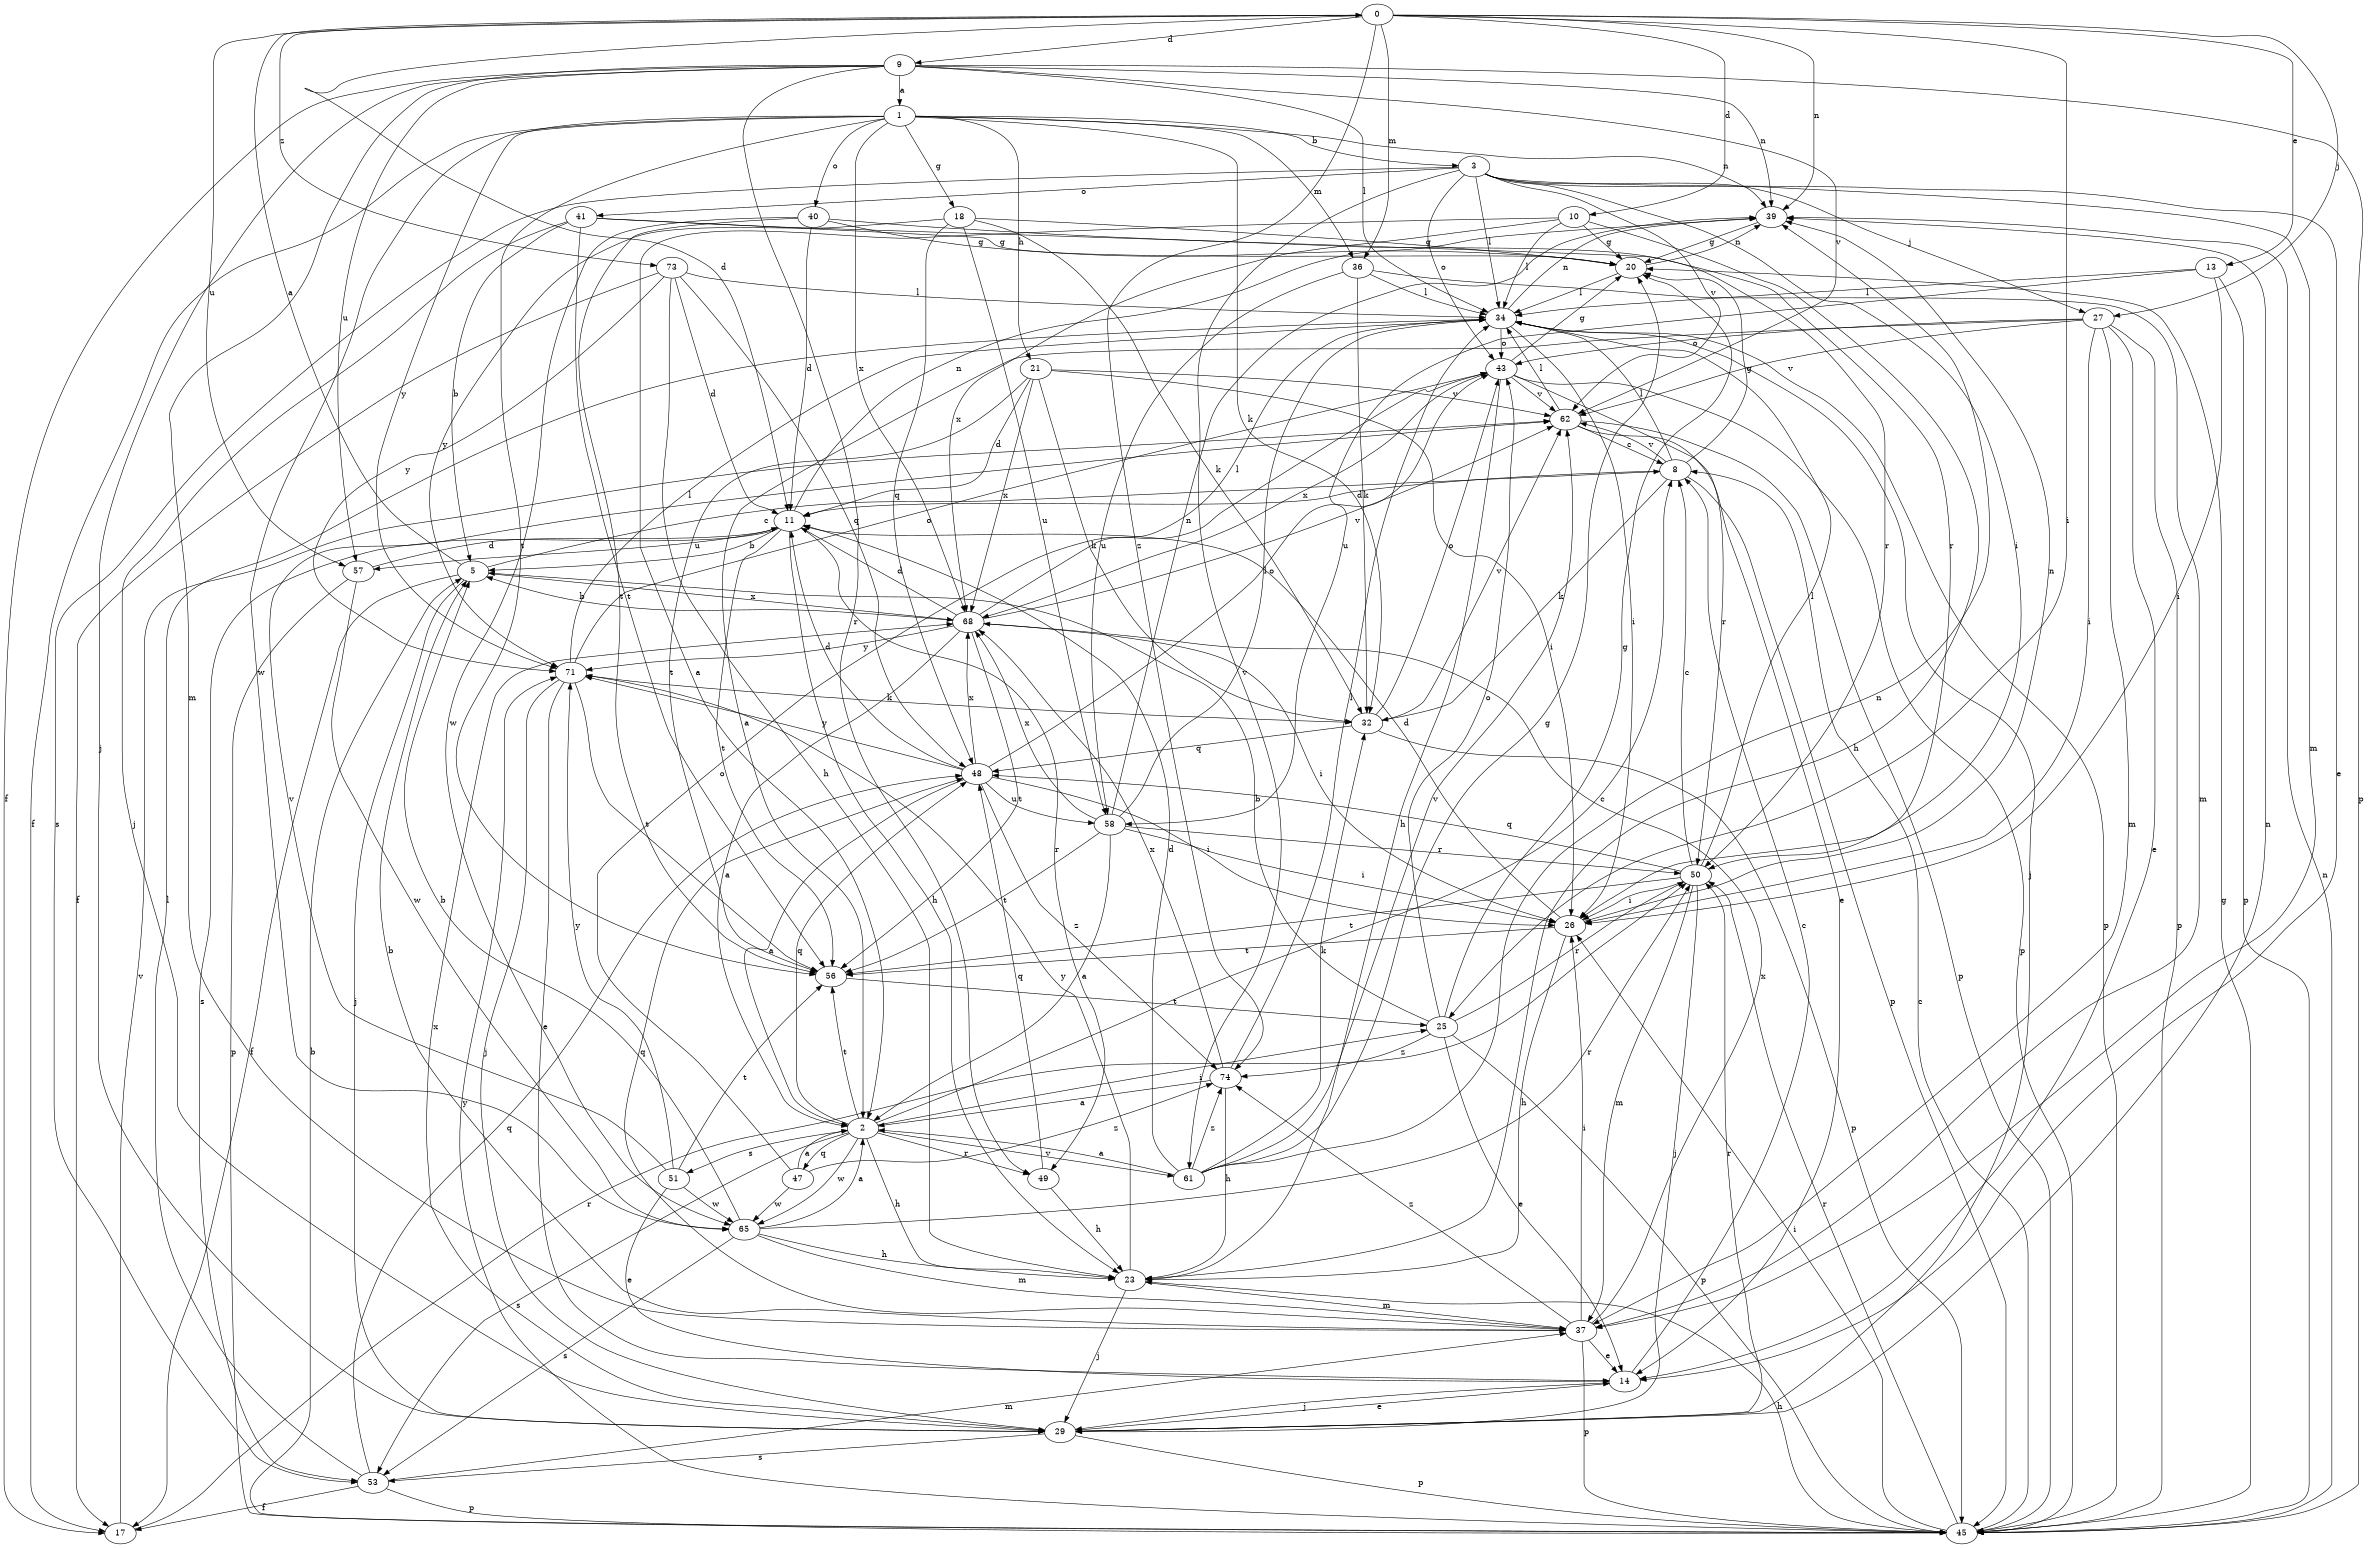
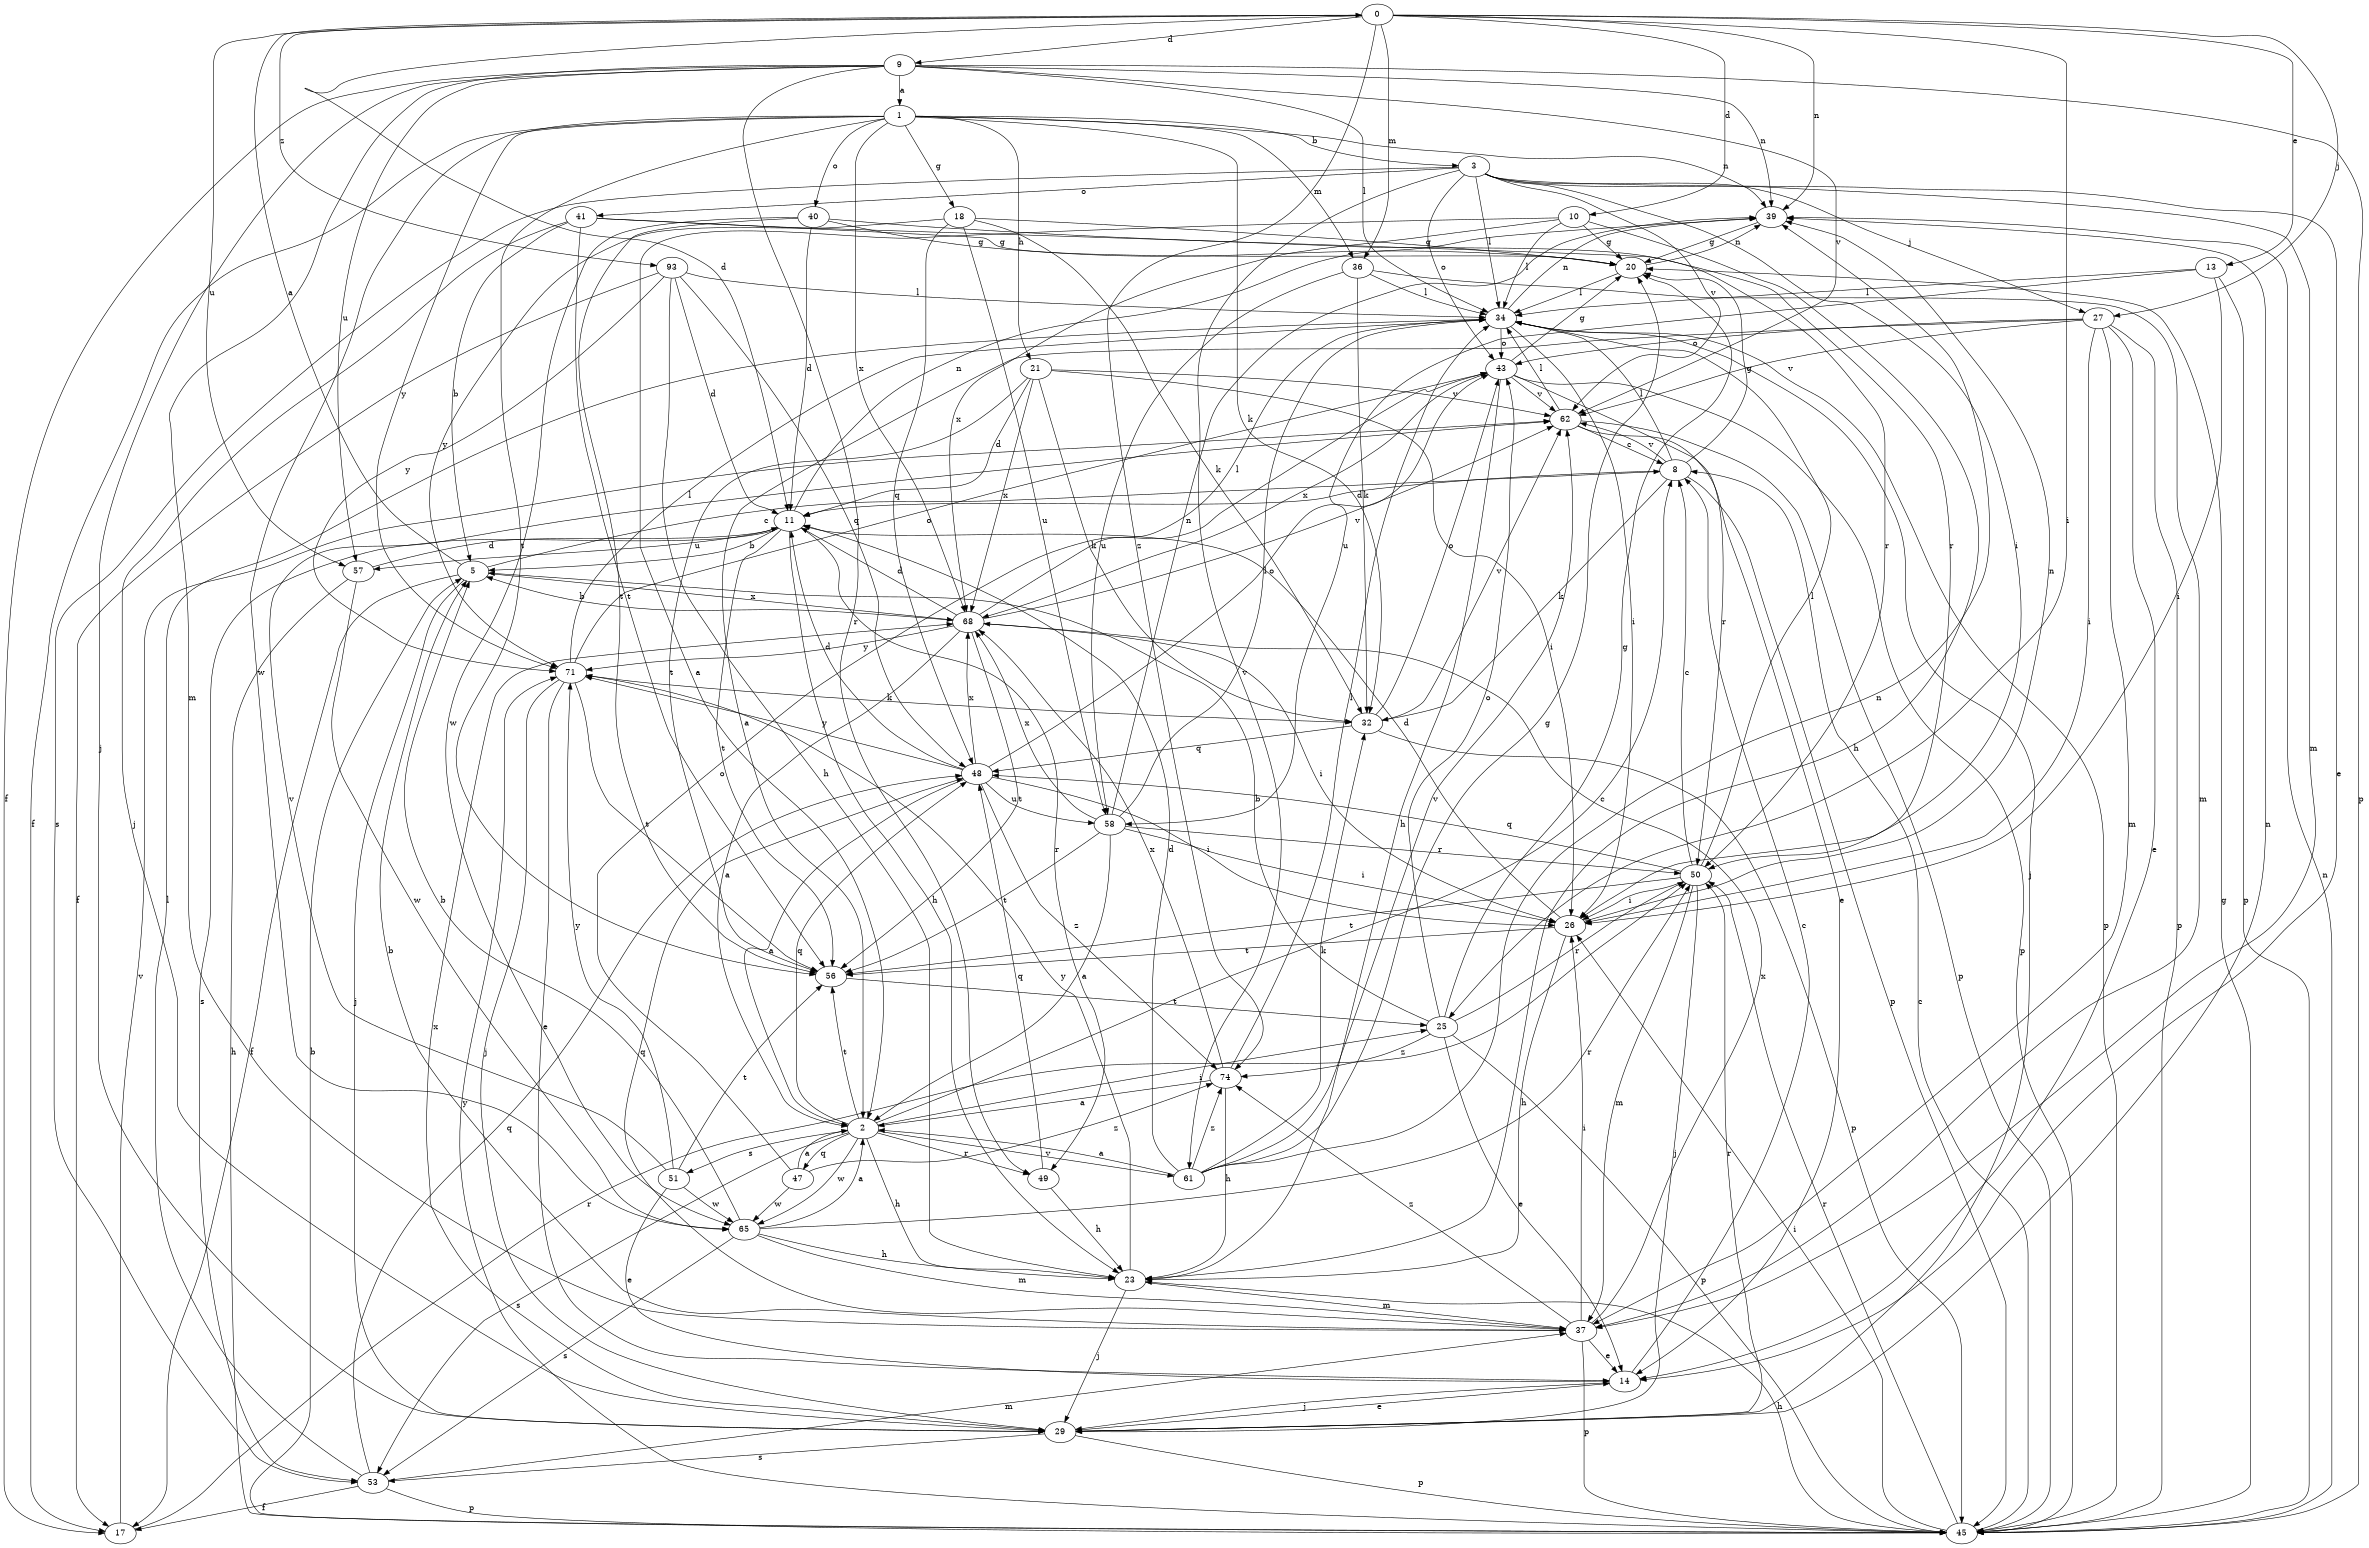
node "73": label "73" -> "93"
edge "57" -> "45": label "p" -> "h"
